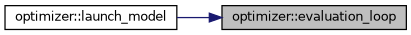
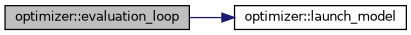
edge "optimizer::launch_model" -> "optimizer::evaluation_loop": reversed
